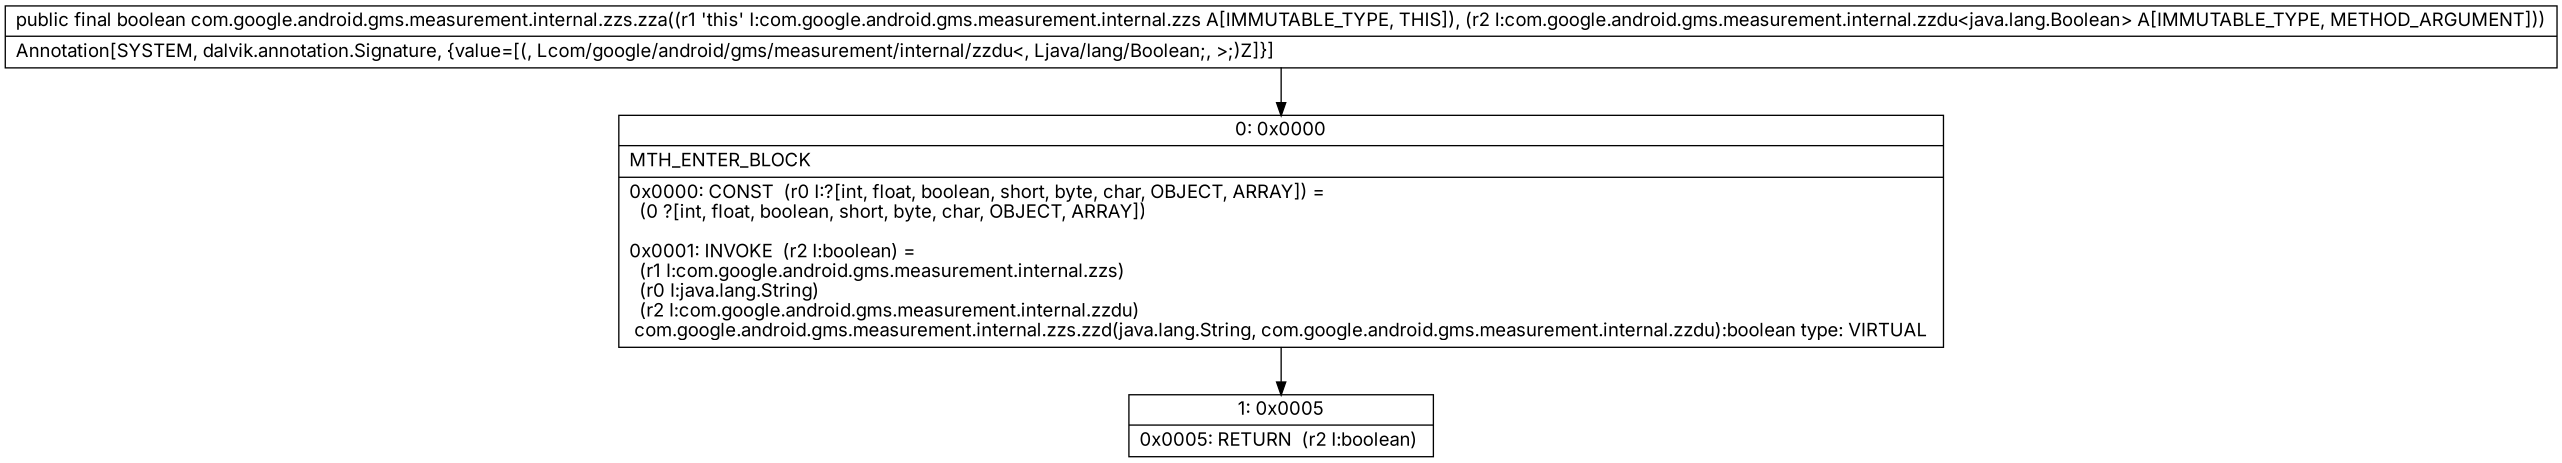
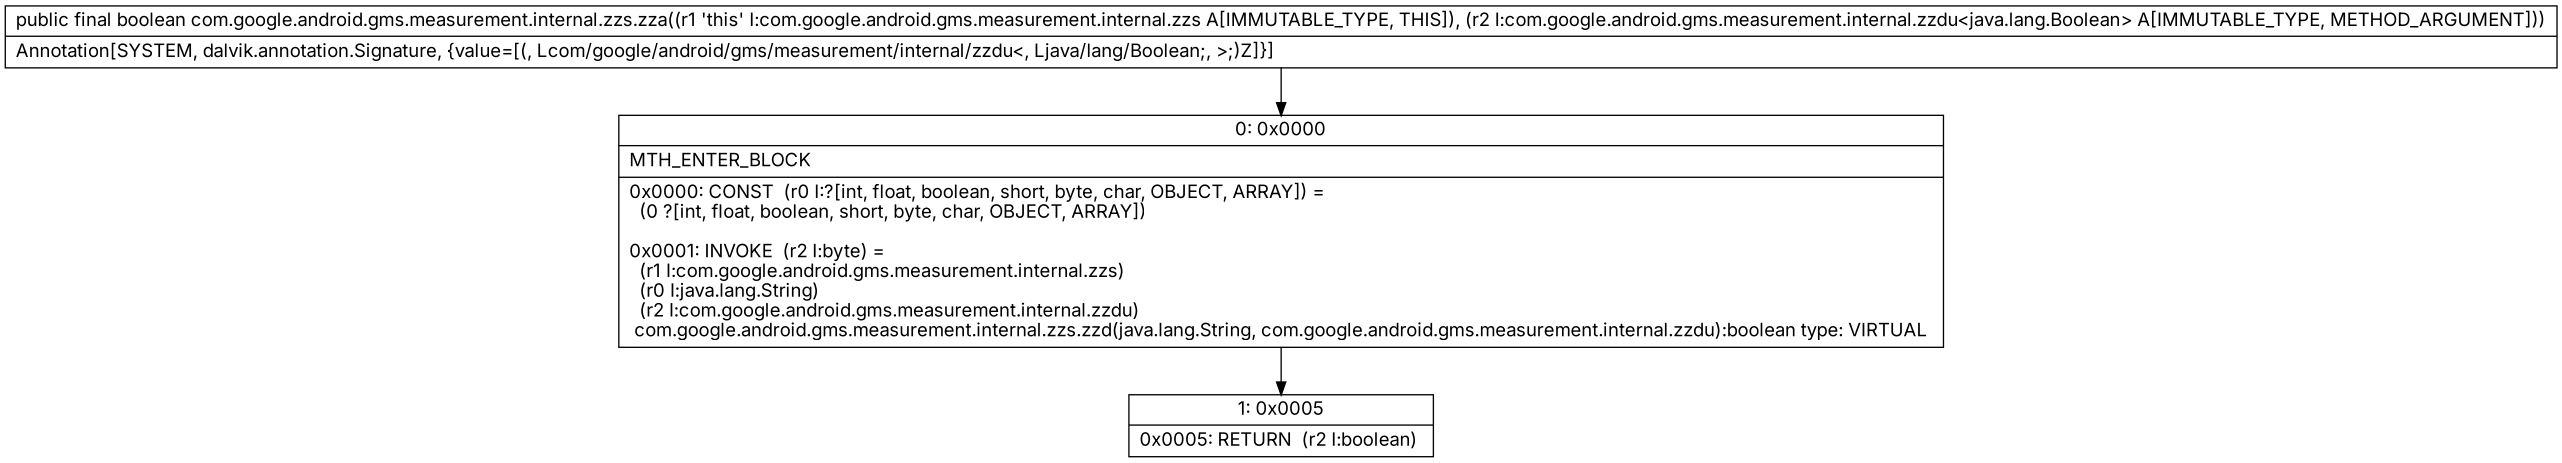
node "0: 0x0000": text "0x0001: INVOKE  (r2 I:boolean) =" -> "0x0001: INVOKE  (r2 I:byte) ="
